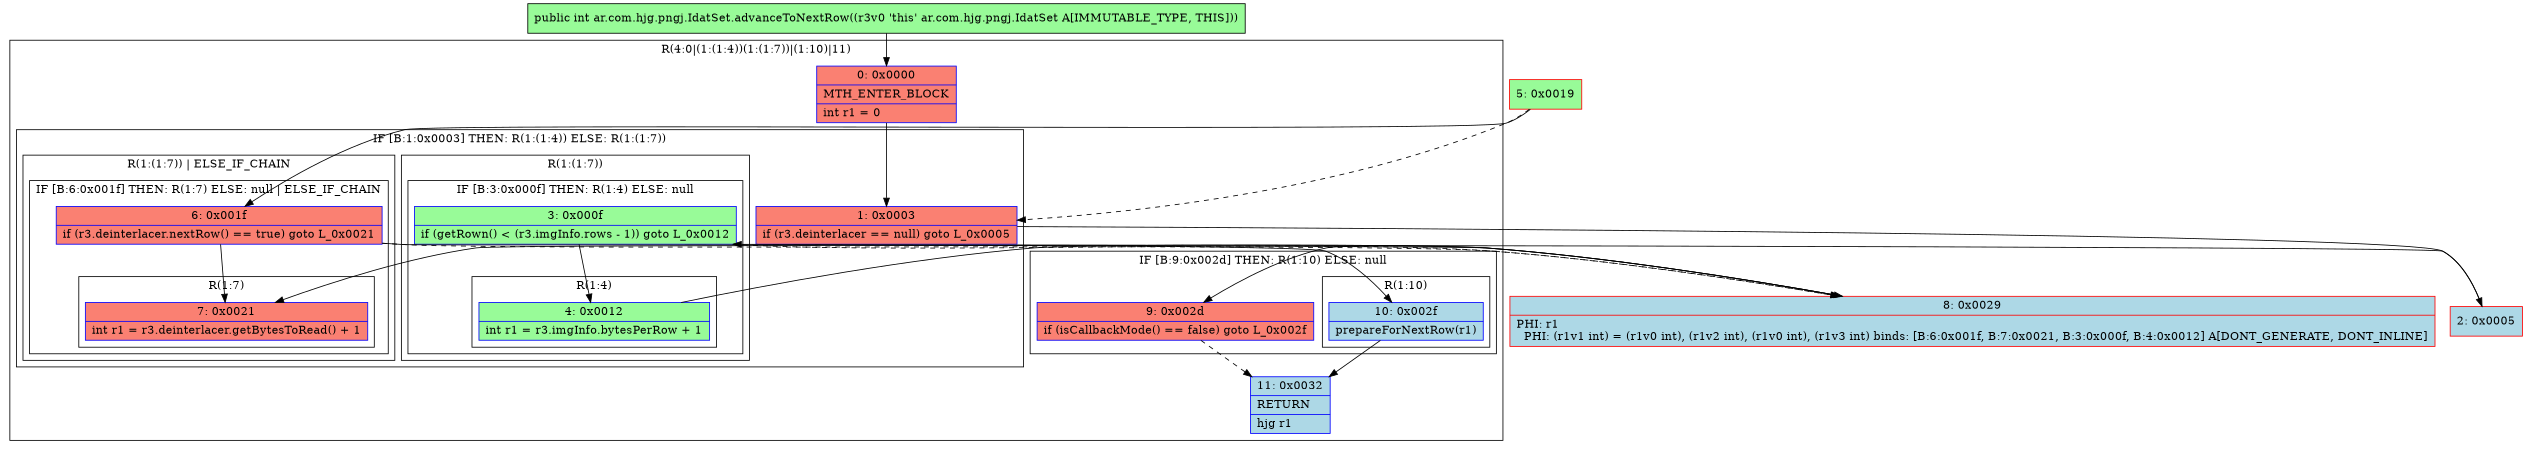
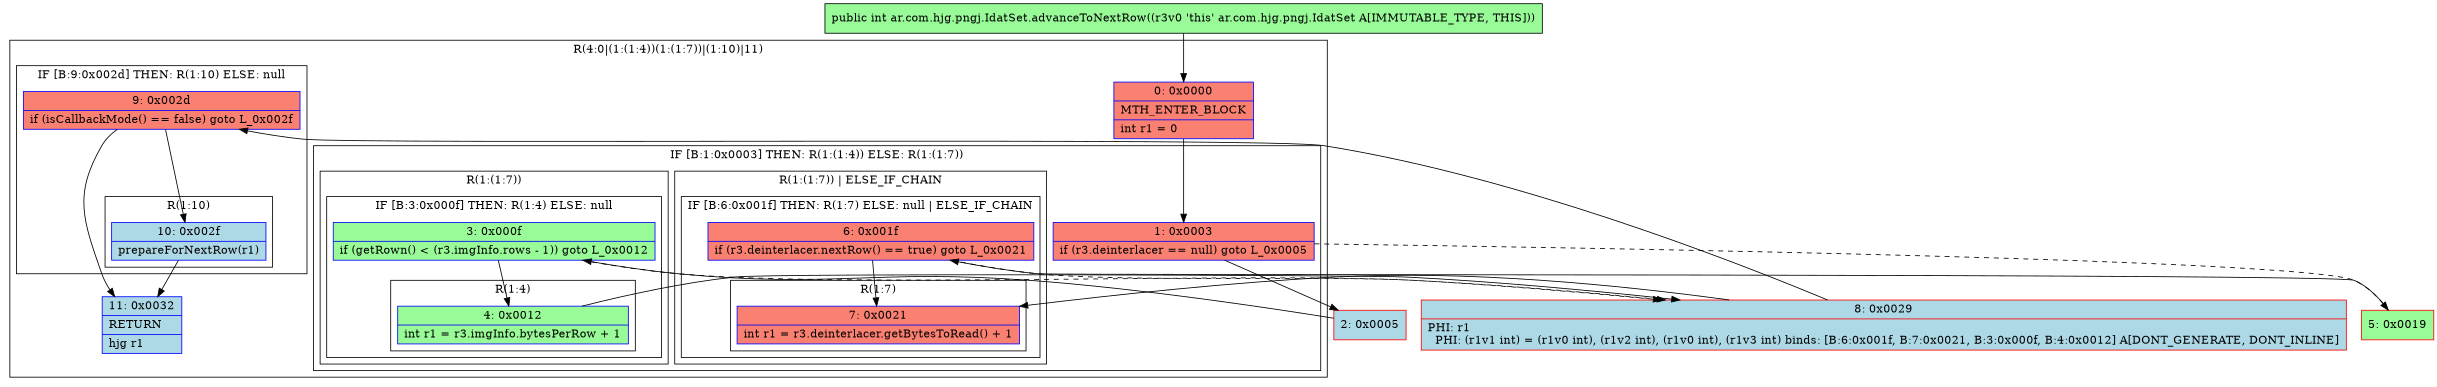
edge "5: 0x0019" -> "1: 0x0003": reversed
edge "6: 0x001f" -> "10: 0x002f": now "9: 0x002d" -> "10: 0x002f"
edge "9: 0x002d" -> "11: 0x0032": style dashed -> solid
